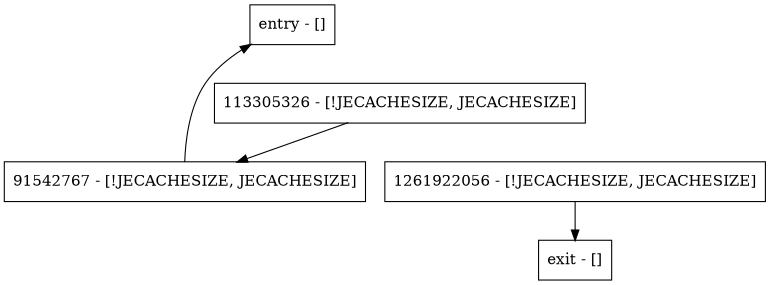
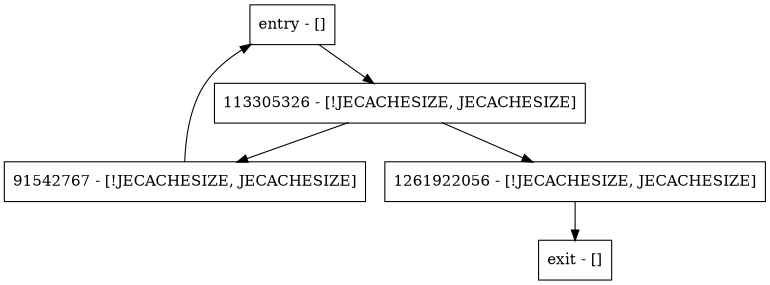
edge "entry - []" -> "113305326 - [!JECACHESIZE, JECACHESIZE]": added
edge "113305326 - [!JECACHESIZE, JECACHESIZE]" -> "1261922056 - [!JECACHESIZE, JECACHESIZE]": added
